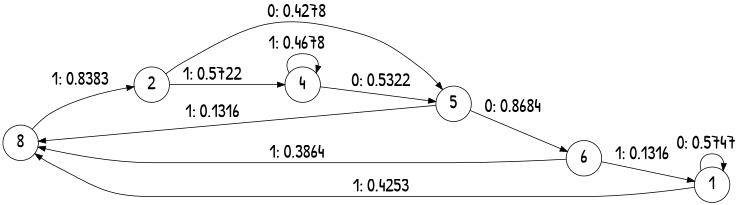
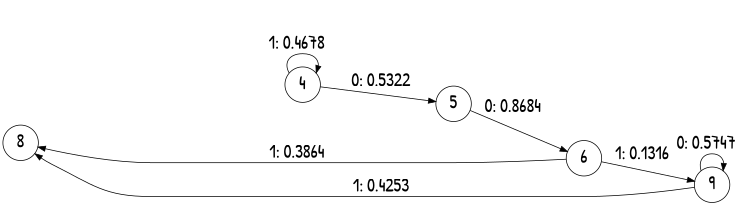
node "2": removed
edge "5" -> "8": removed, label "1: 0.1316"
node "1": label "1" -> "9"
